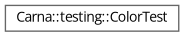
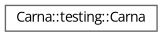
node "Carna::testing::ColorTest": label "Carna::testing::ColorTest" -> "Carna::testing::Carna"
